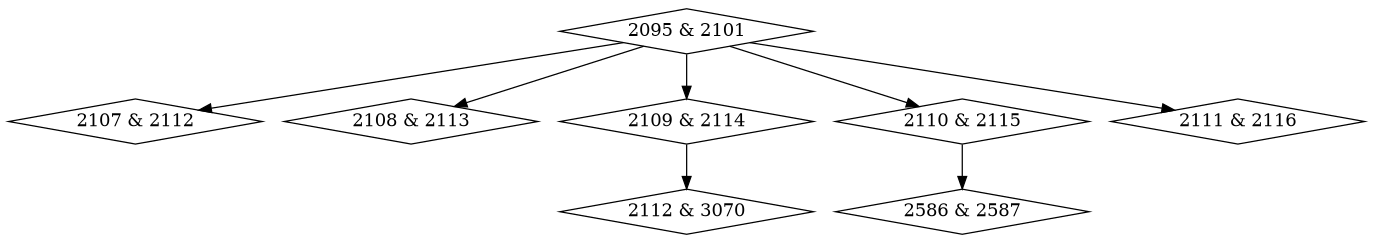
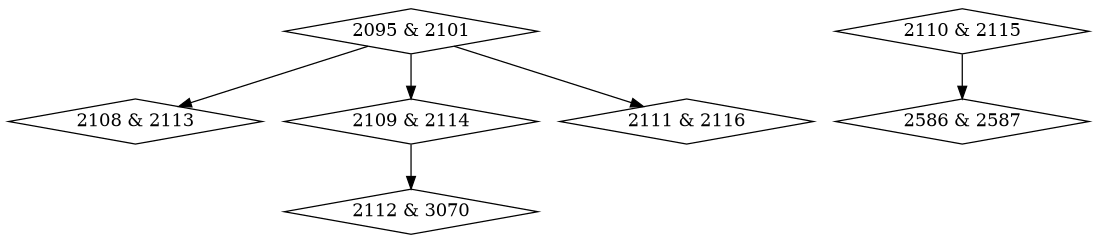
edge "2095 & 2101" -> "2110 & 2115": removed
node "2107 & 2112": removed
